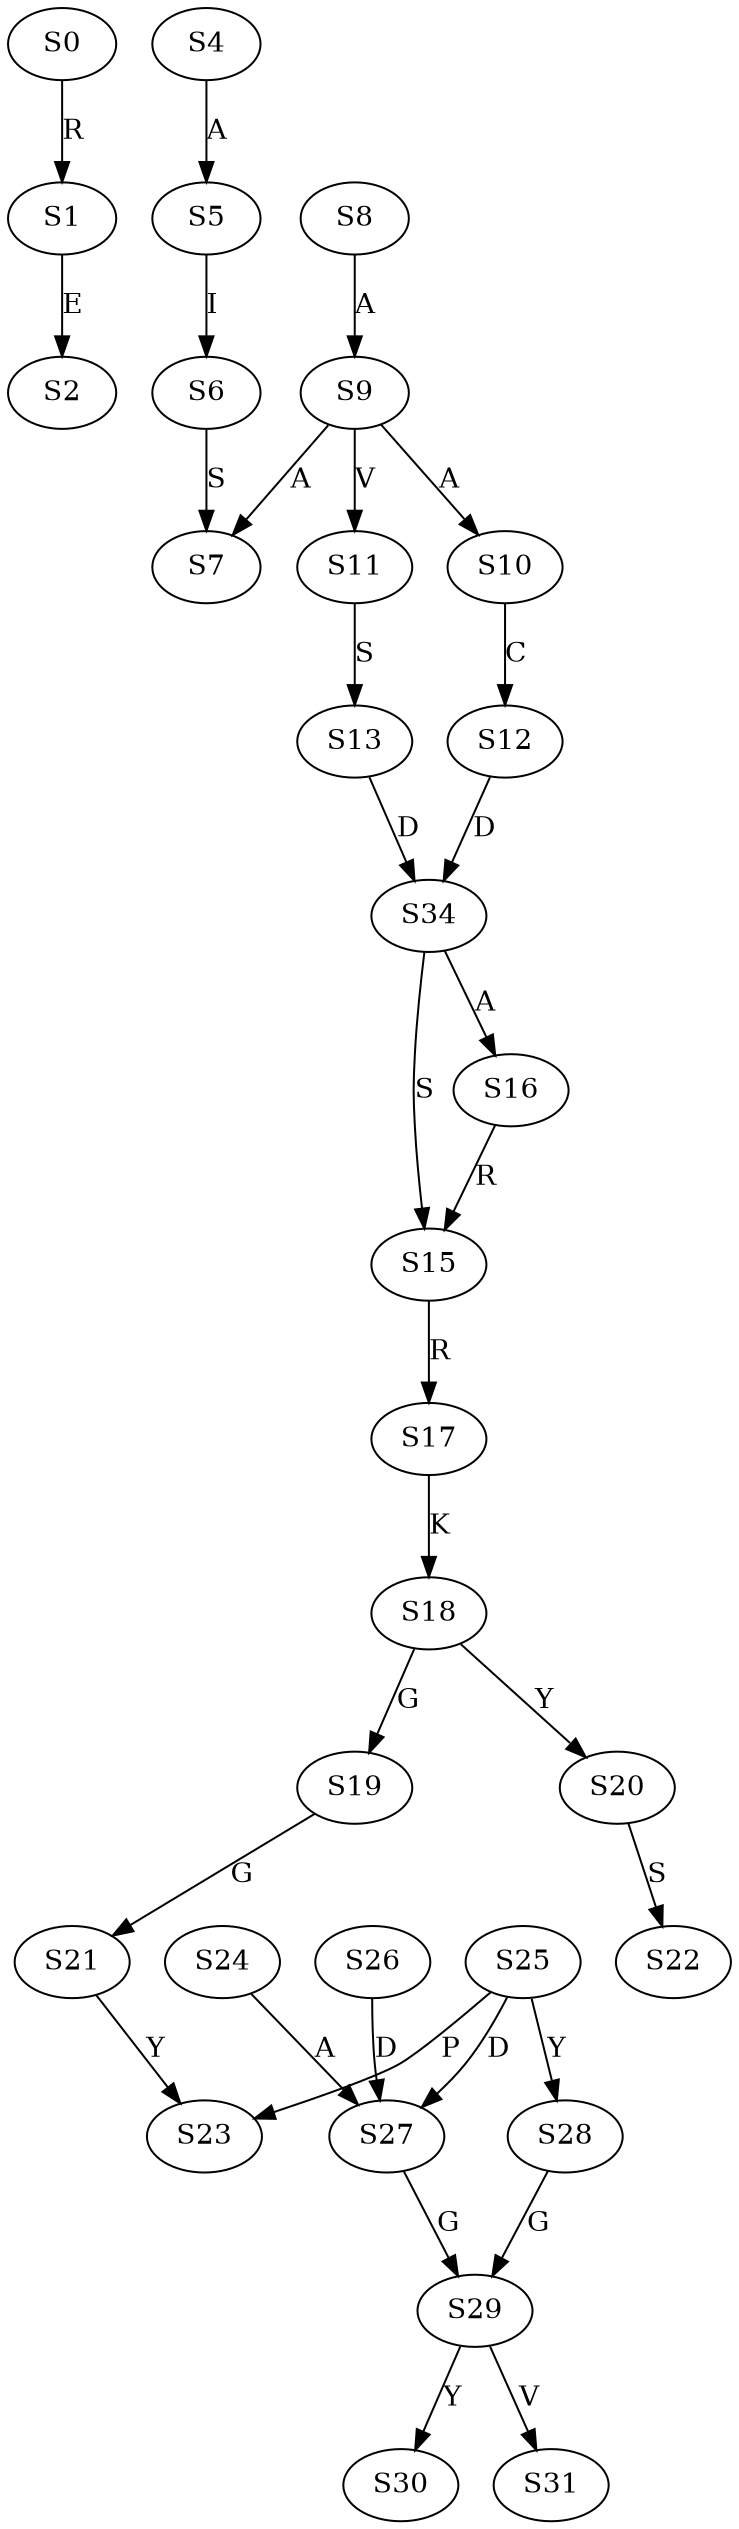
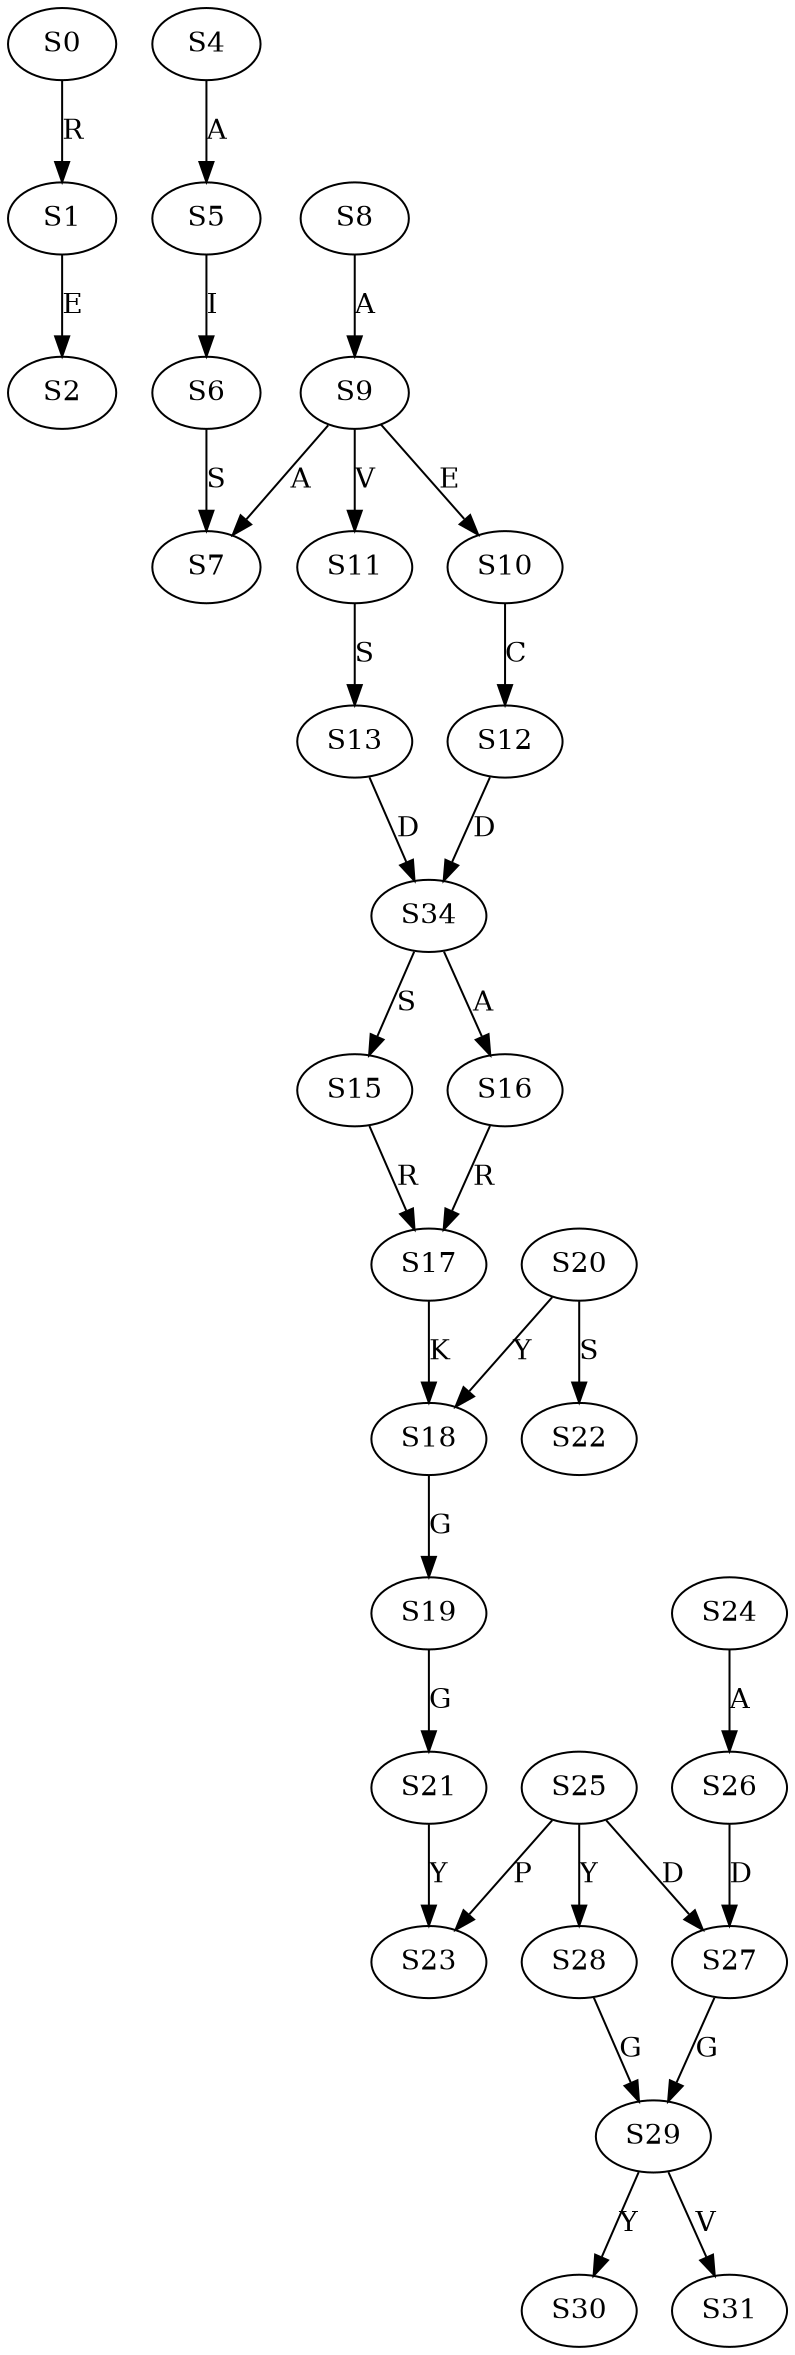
edge "S9" -> "S10": label "A" -> "E"
edge "S16" -> "S15": now "S16" -> "S17"
edge "S18" -> "S20": reversed
edge "S24" -> "S27": now "S24" -> "S26"
